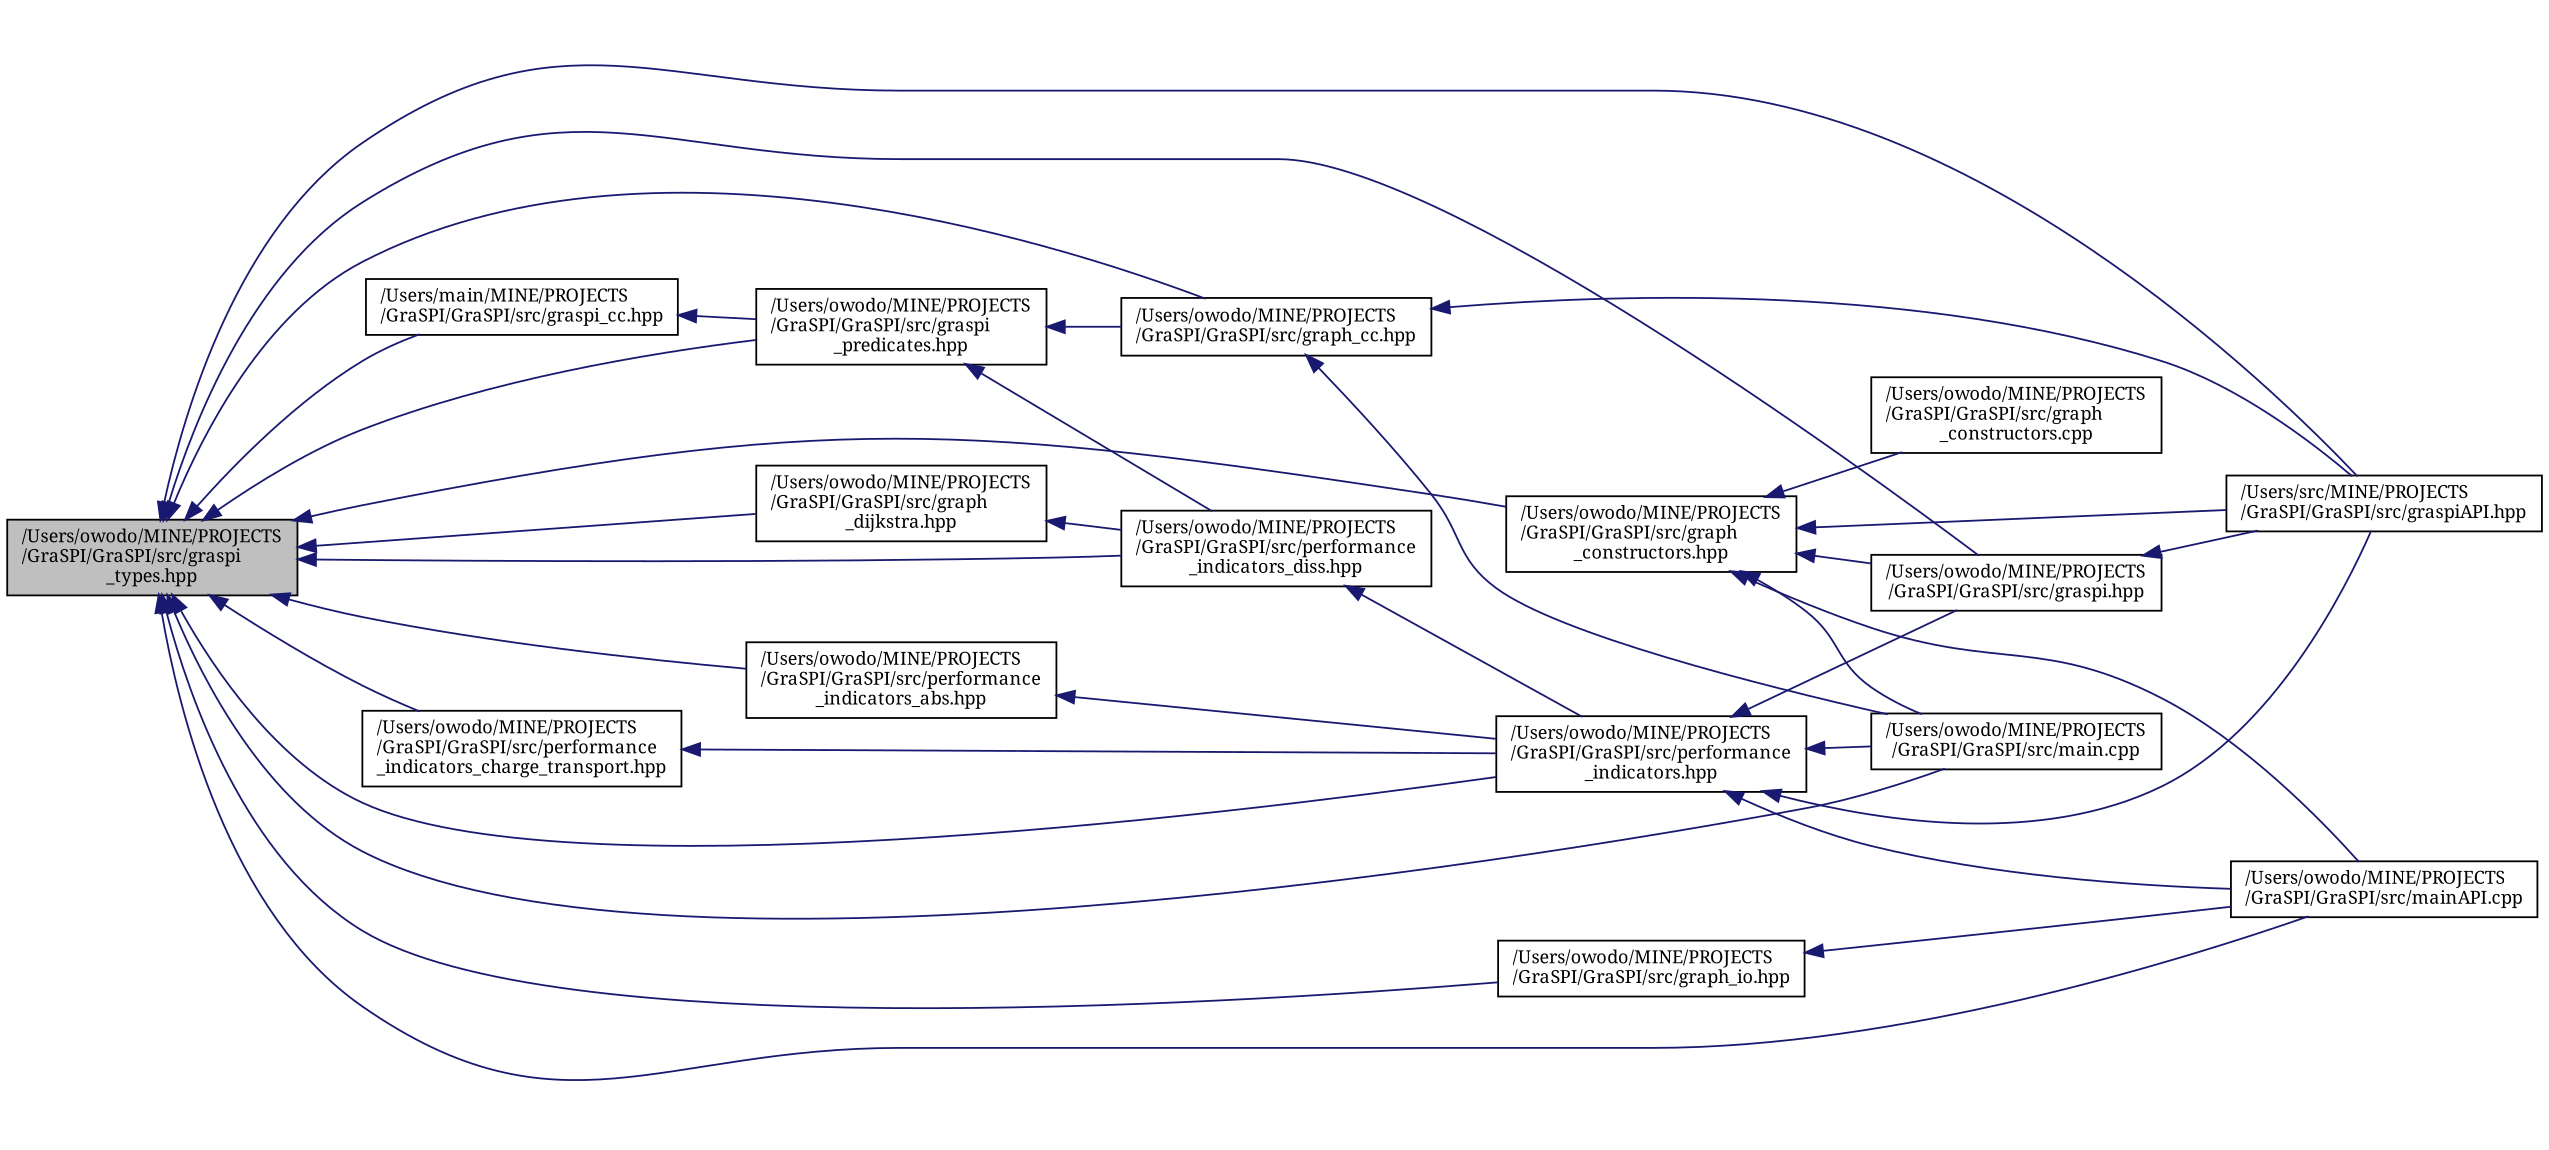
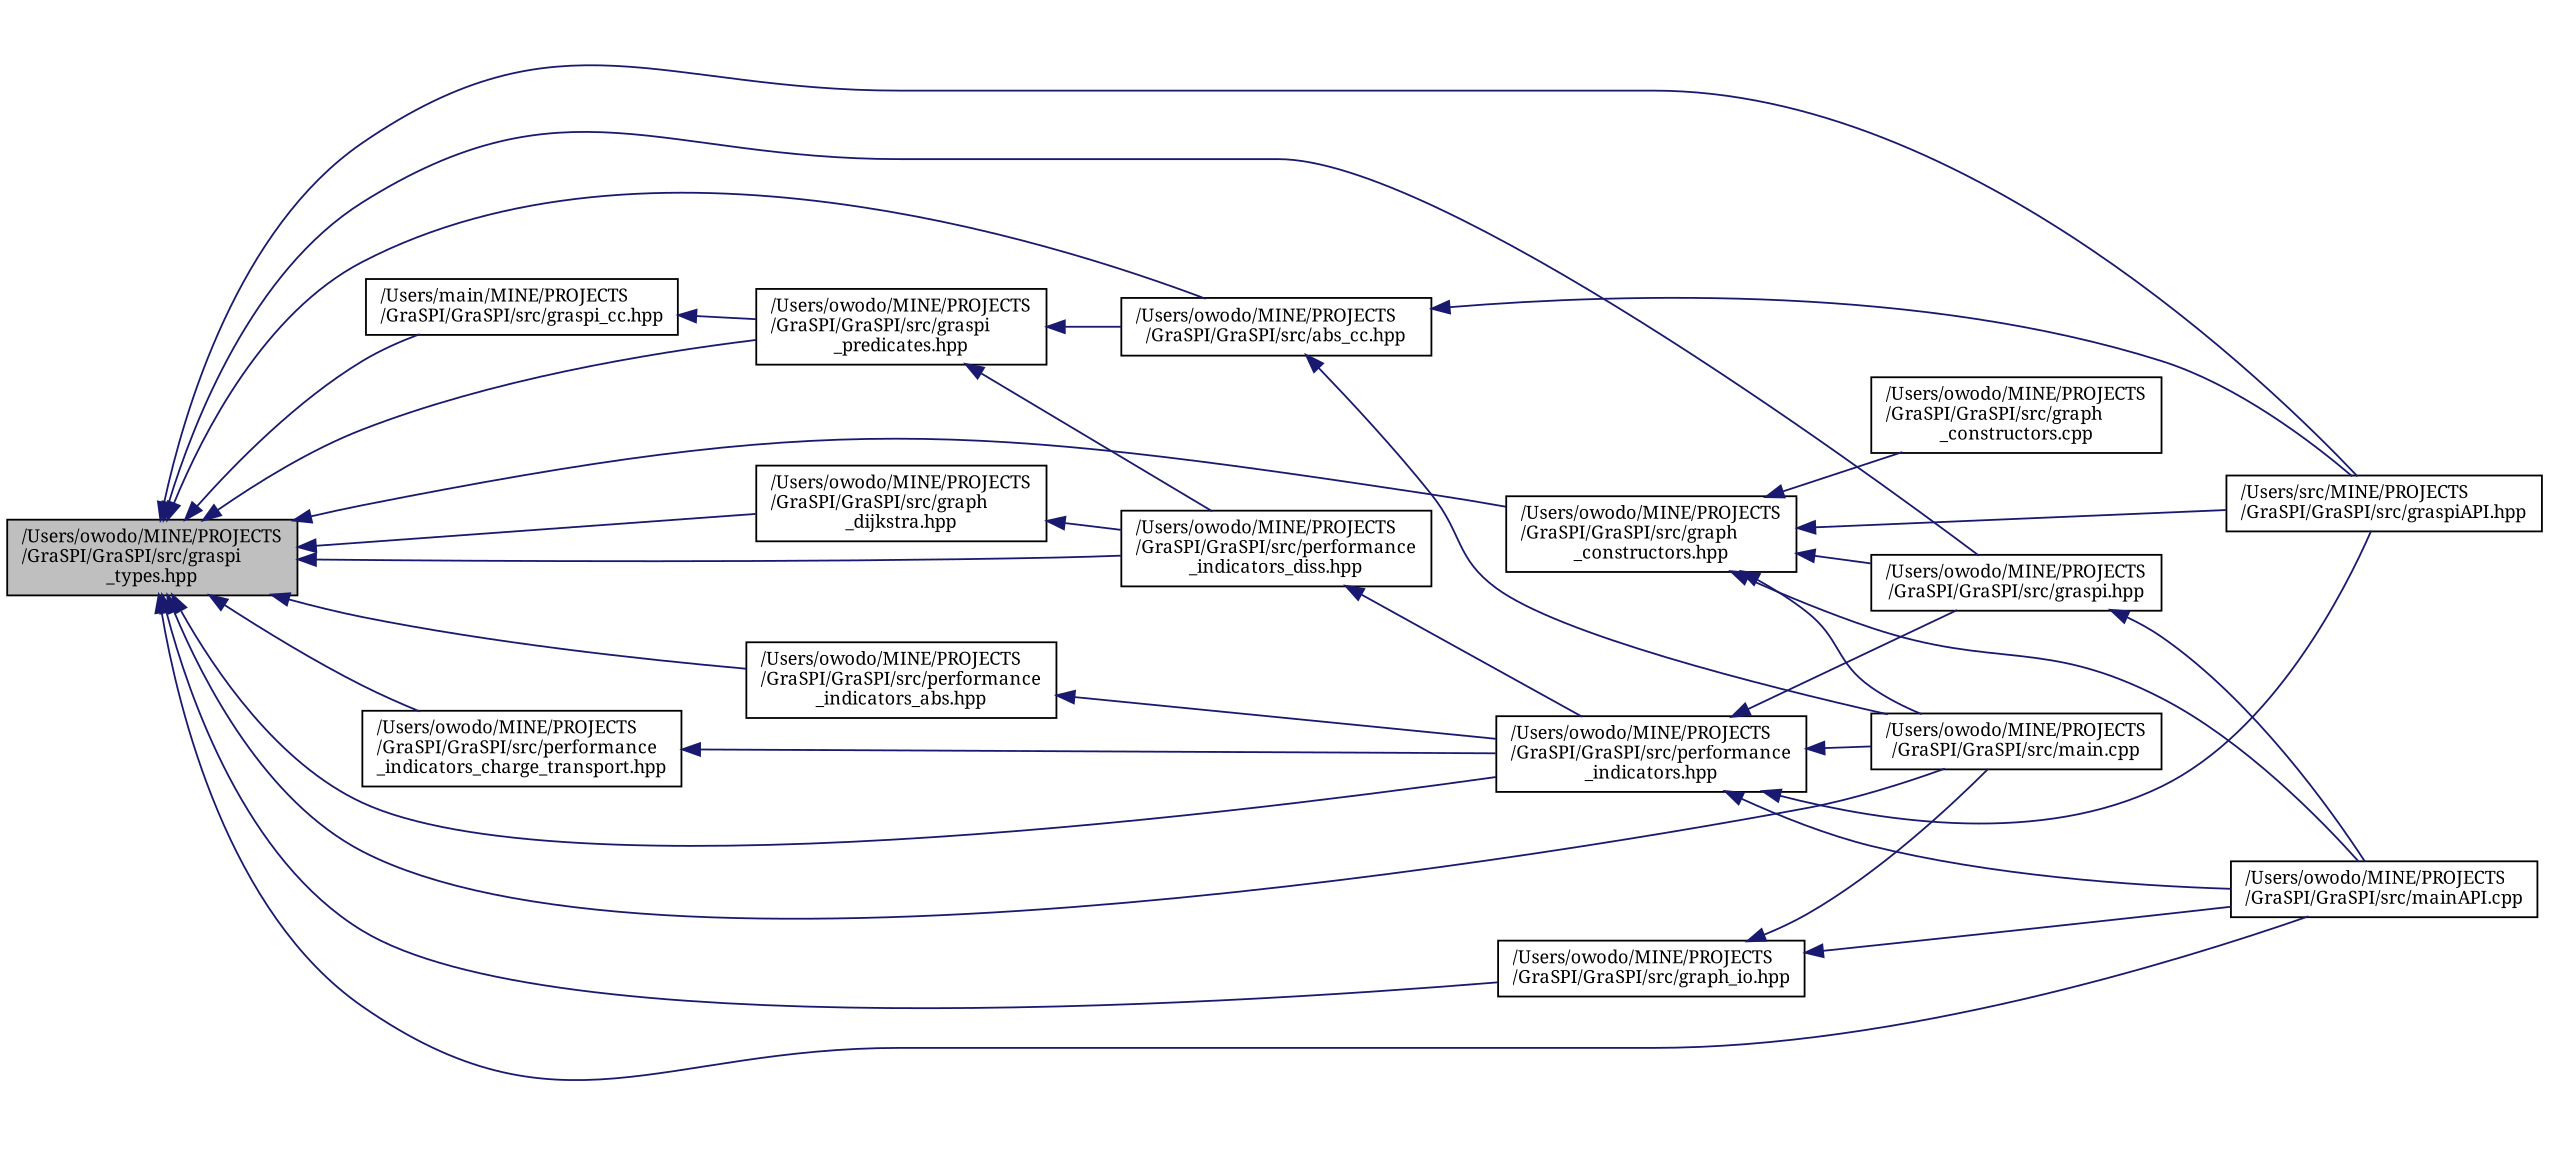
node "/Users/owodo/MINE/PROJECTS /GraSPI/GraSPI/src/graph_cc.hpp": label "/Users/owodo/MINE/PROJECTS /GraSPI/GraSPI/src/graph_cc.hpp" -> "/Users/owodo/MINE/PROJECTS /GraSPI/GraSPI/src/abs_cc.hpp"
edge "/Users/src/MINE/PROJECTS /GraSPI/GraSPI/src/graspiAPI.hpp" -> "/Users/owodo/MINE/PROJECTS /GraSPI/GraSPI/src/graspi.hpp": now "/Users/owodo/MINE/PROJECTS /GraSPI/GraSPI/src/mainAPI.cpp" -> "/Users/owodo/MINE/PROJECTS /GraSPI/GraSPI/src/graspi.hpp"
edge "/Users/owodo/MINE/PROJECTS /GraSPI/GraSPI/src/main.cpp" -> "/Users/owodo/MINE/PROJECTS /GraSPI/GraSPI/src/graph_io.hpp": added
